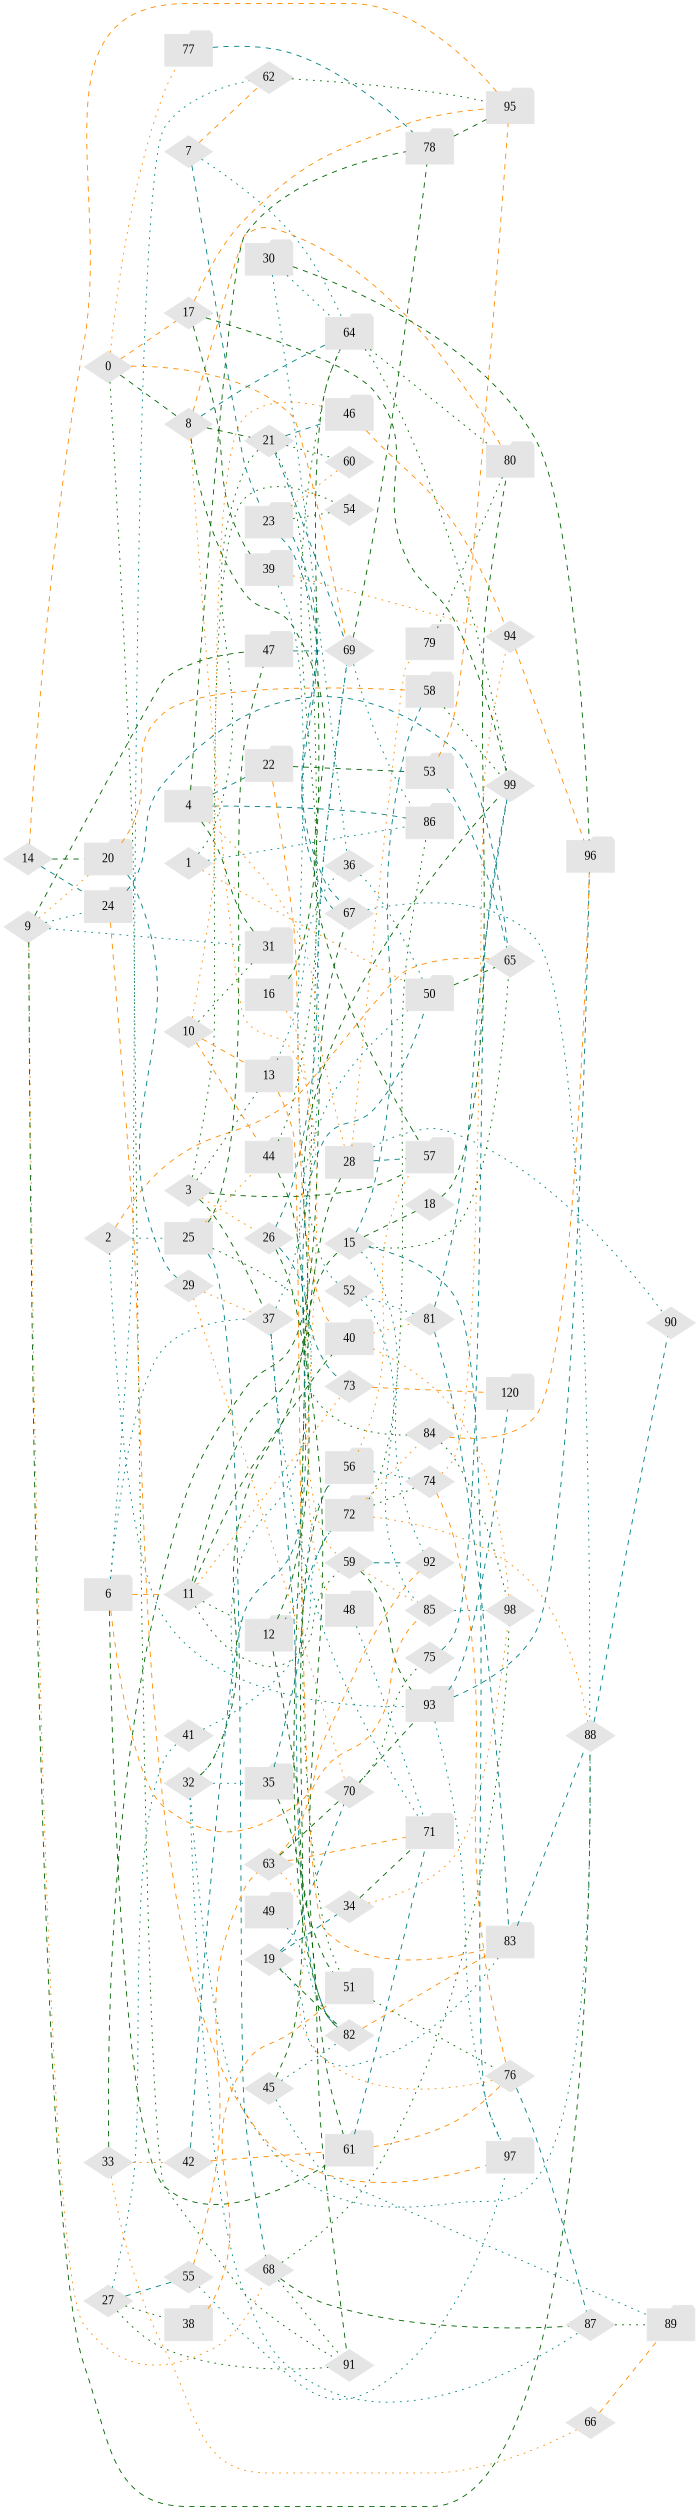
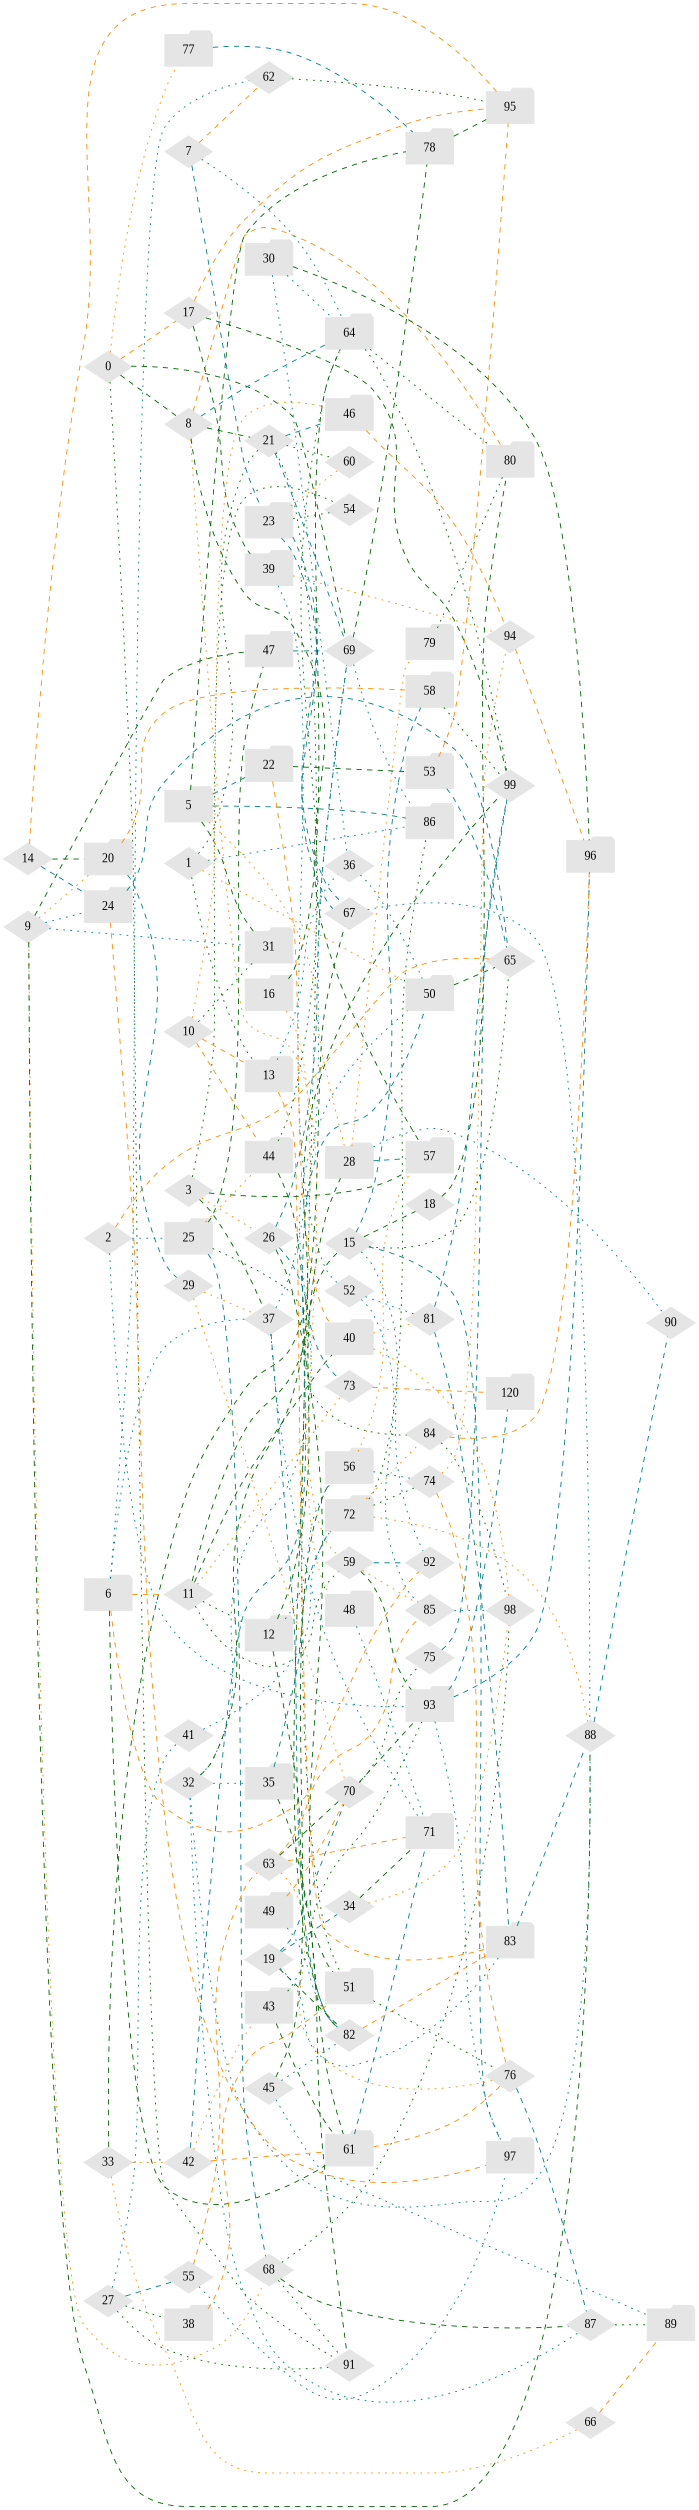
edge "0" -- "69": color darkorange -> darkgreen
node "4": label "4" -> "5"
edge "13" -- "3": now "13" -- "1"
edge "70" -- "49": added
node "43": added
